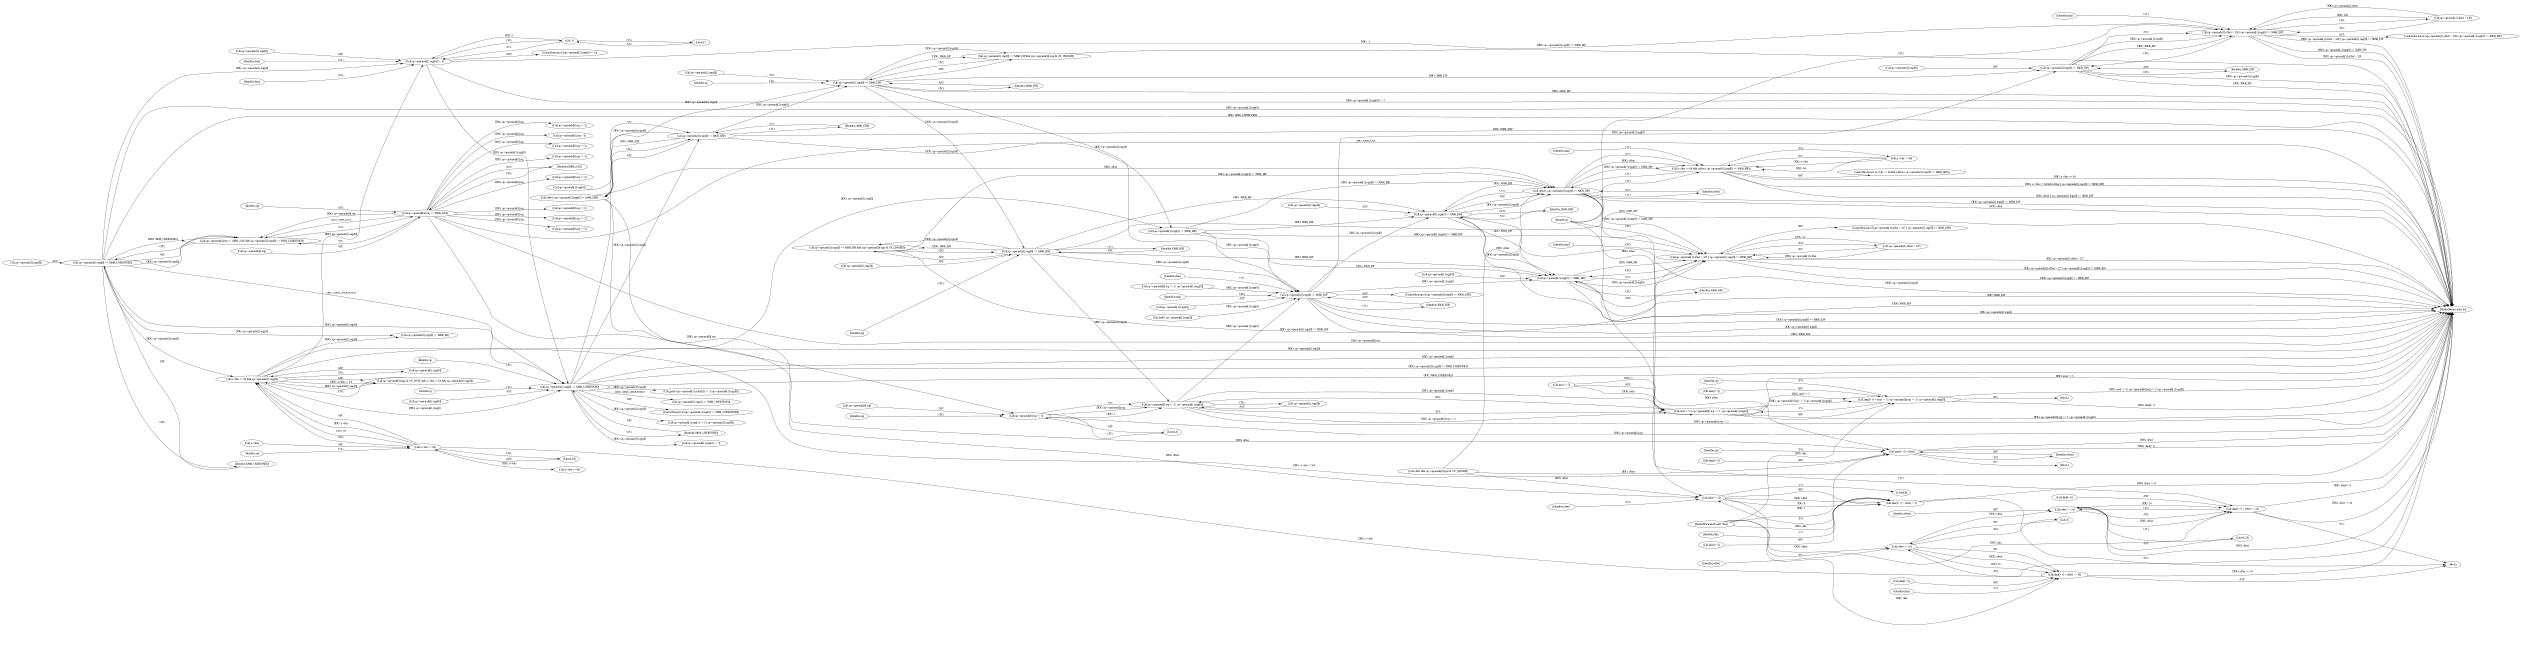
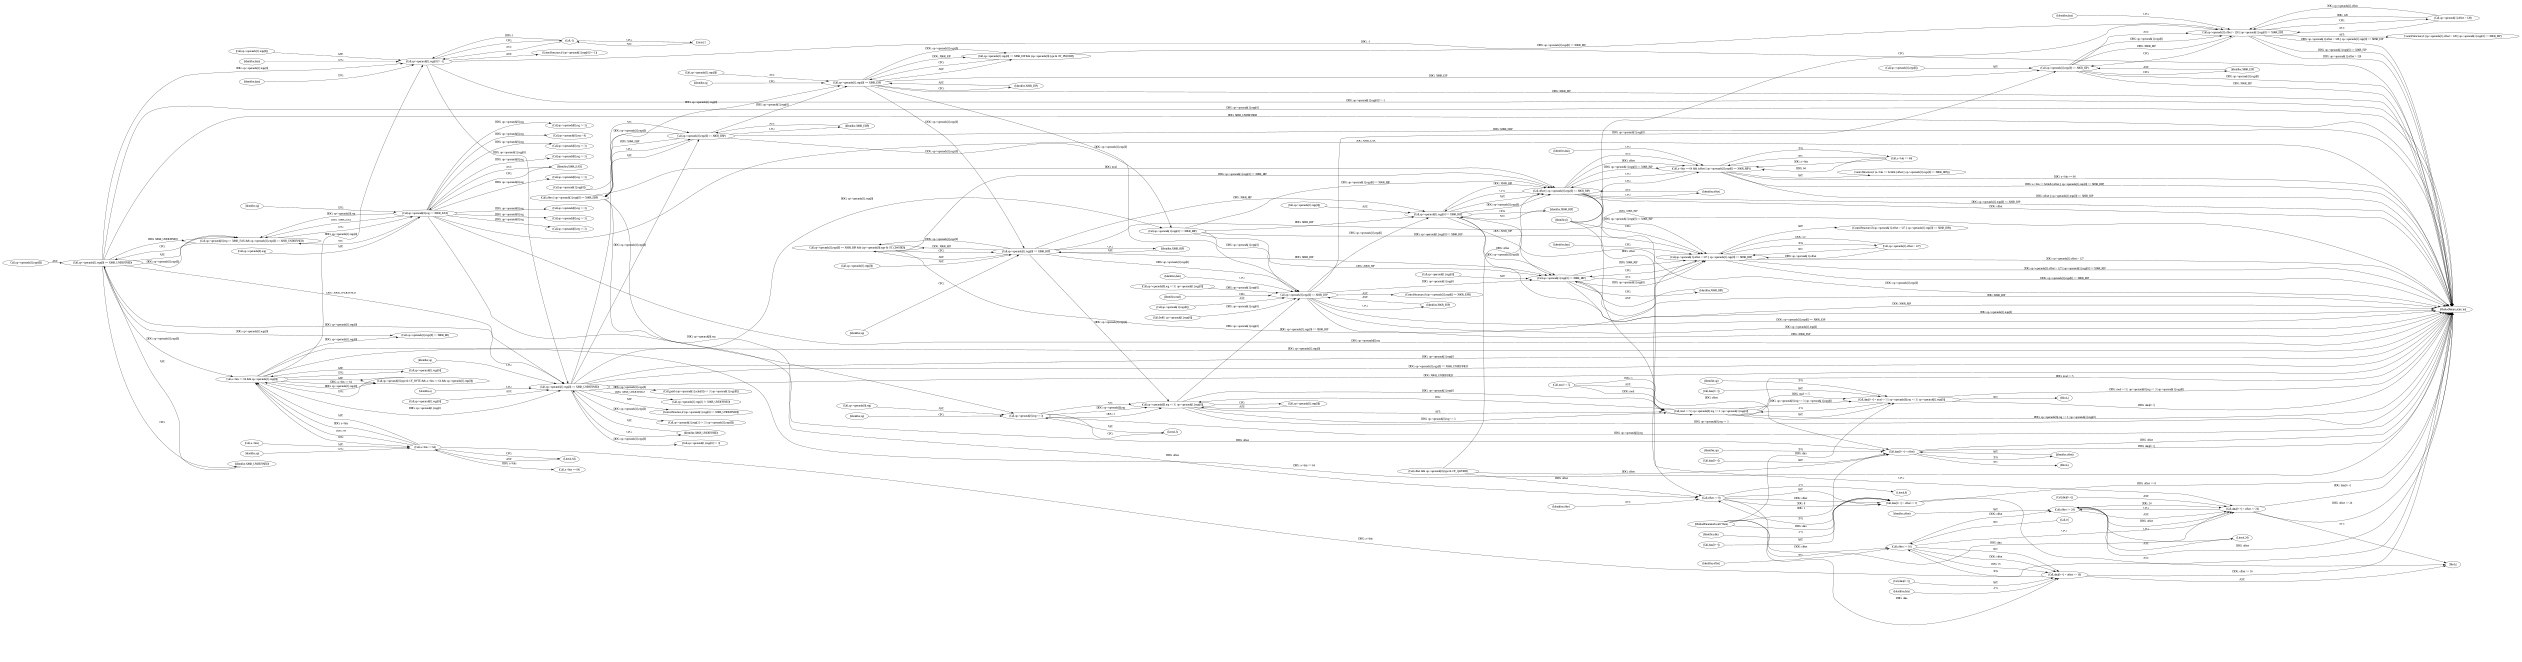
edge "(Call,offset || op->operands[1].regs[0] == X86R_EBP)" -> "(Call,offset || op->operands[1].regs[0] == X86R_RIP)": label "DDG: offset" -> "DDG: mod"
edge "(Call,offset >> 16)" -> "(Call,16)": now "(Call,offset >> 16)" -> "(Call,data[l++] = offset >> 24)"
